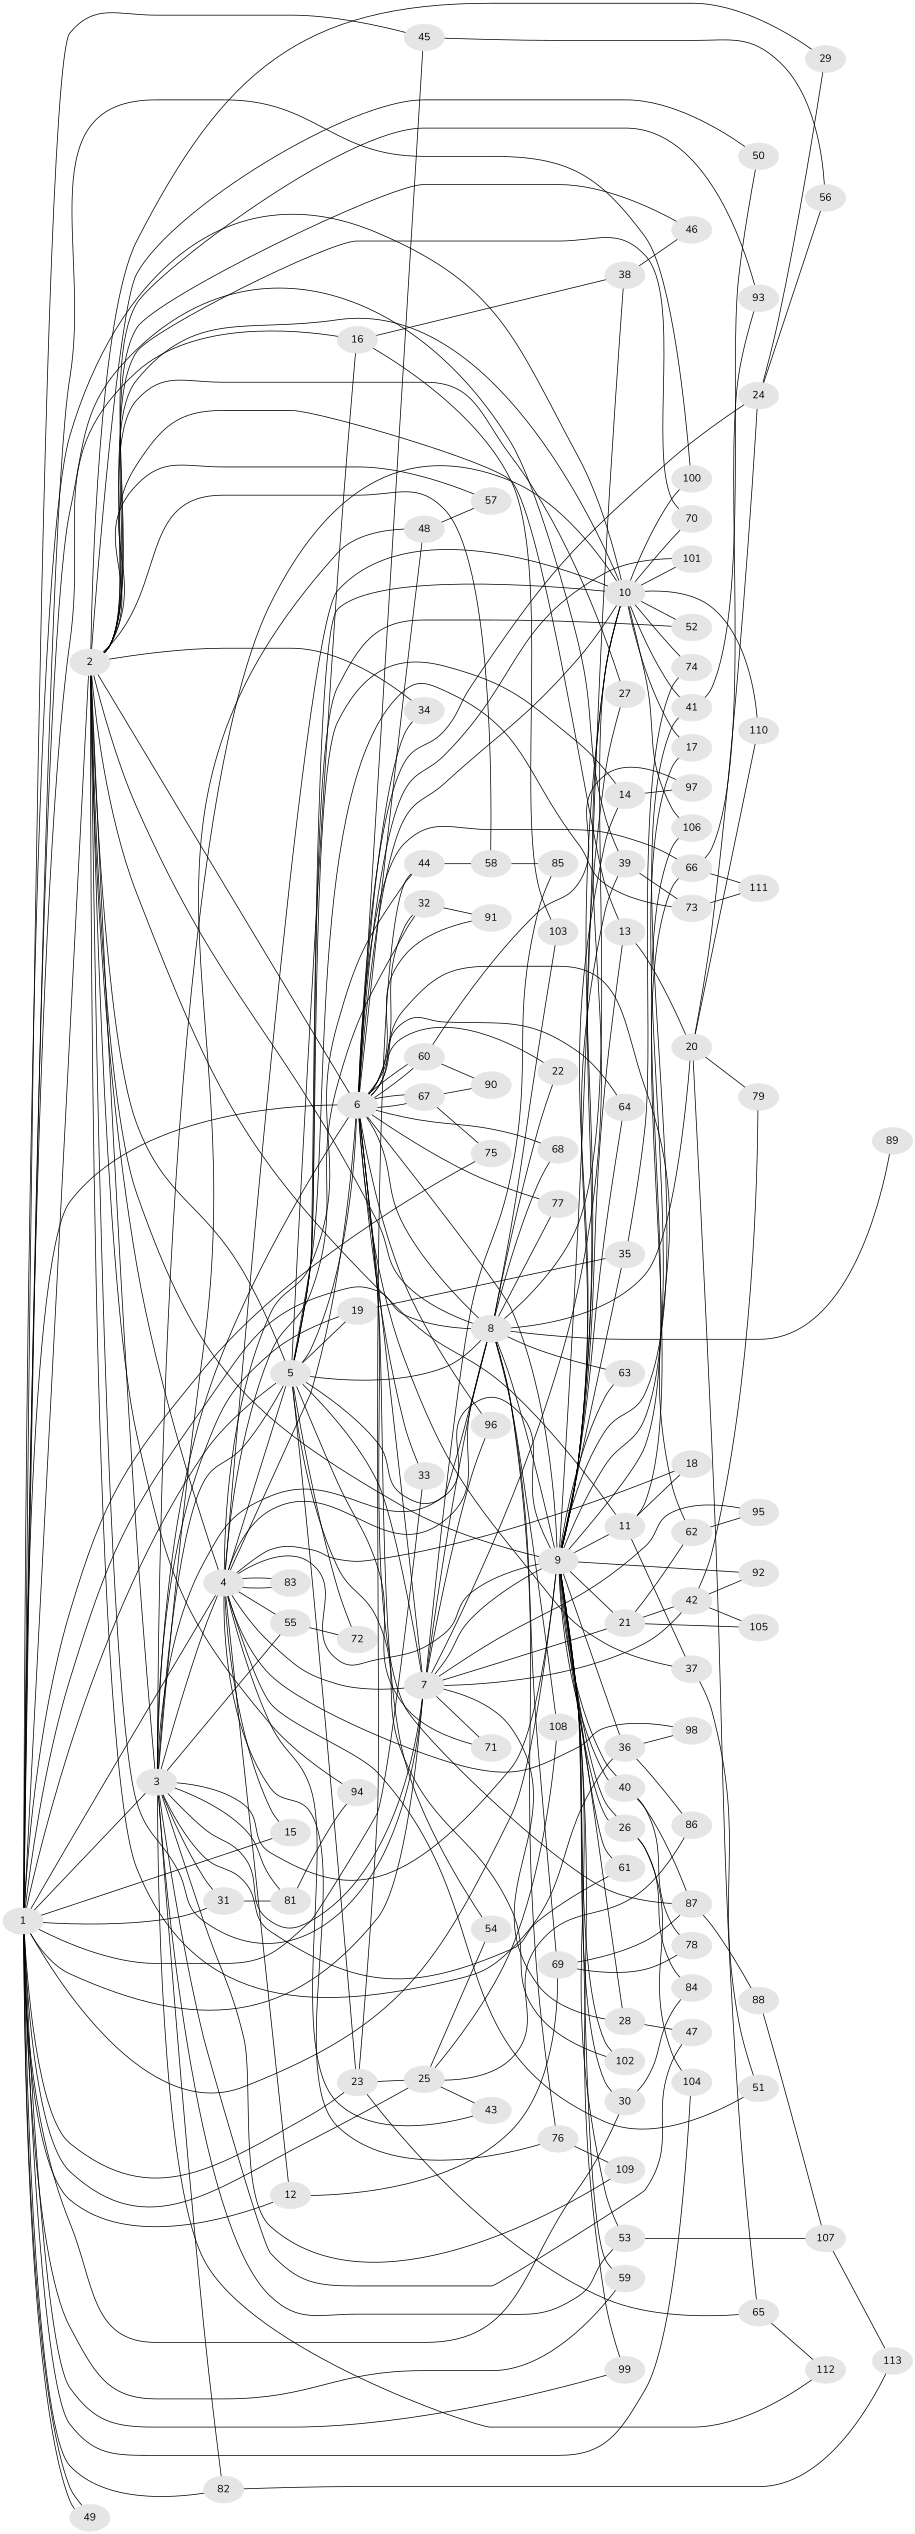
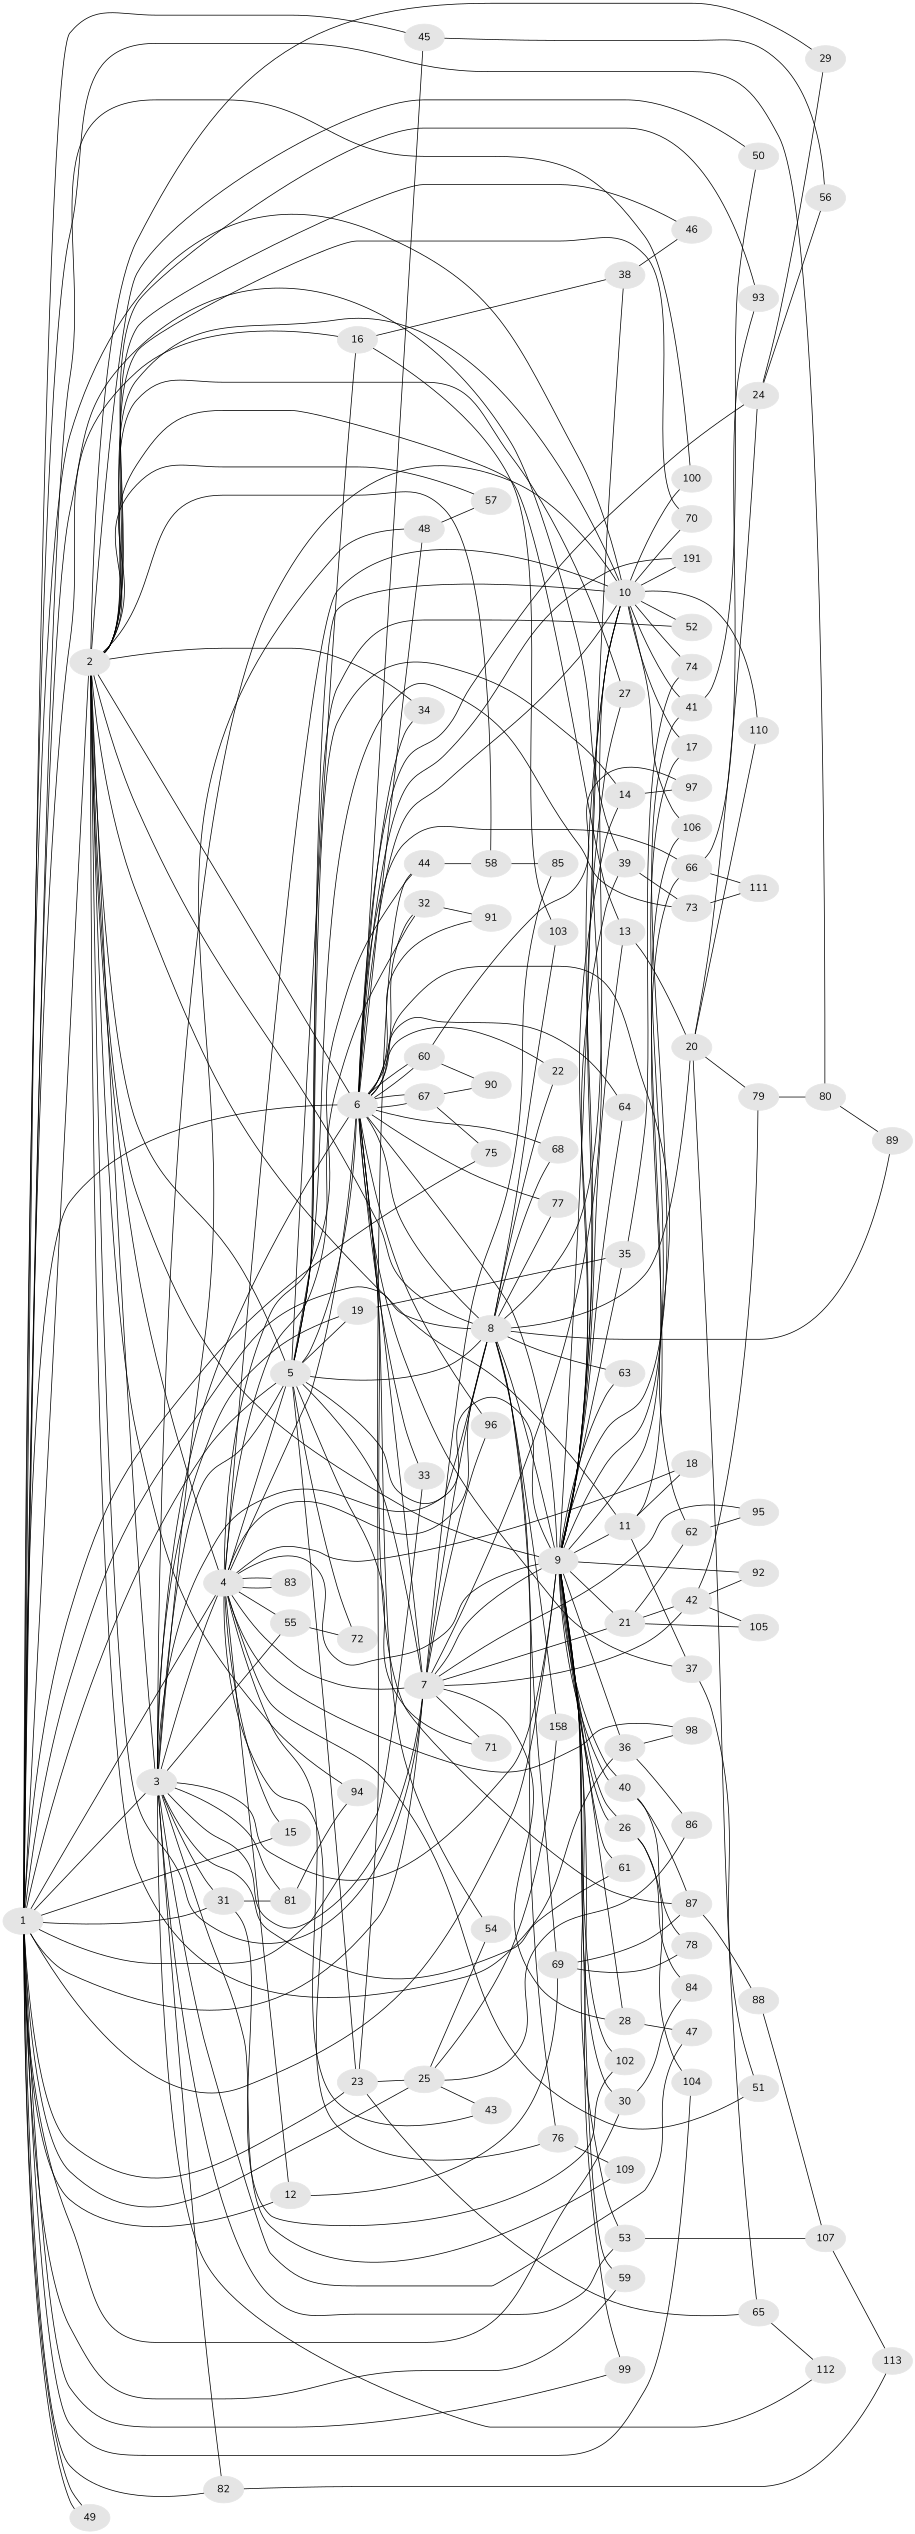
node "101": label "101" -> "191"
node "80": added
node "108": label "108" -> "158"
edge "5" -- "102": now "31" -- "102"
